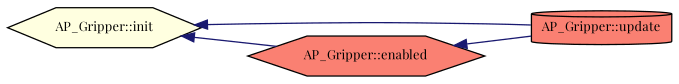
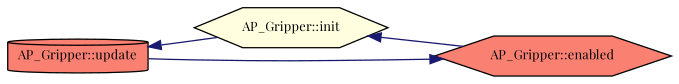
edge "AP_Gripper::update" -> "AP_Gripper::init": reversed
